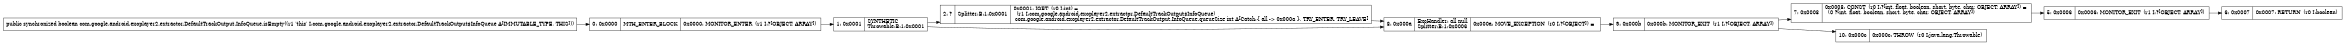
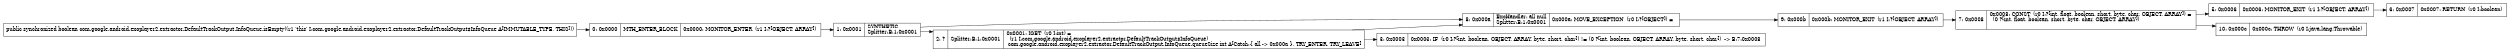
node "1: 0x0001": text "Throwable:B:1:0x0001" -> "Splitter:B:1:0x0001"
node "8: 0x000a": text "Splitter:B:1:0x0006" -> "Splitter:B:1:0x0001"
edge "9: 0x000b" -> "10: 0x000c": now "7: 0x0008" -> "10: 0x000c"
node "3: 0x0003": added
